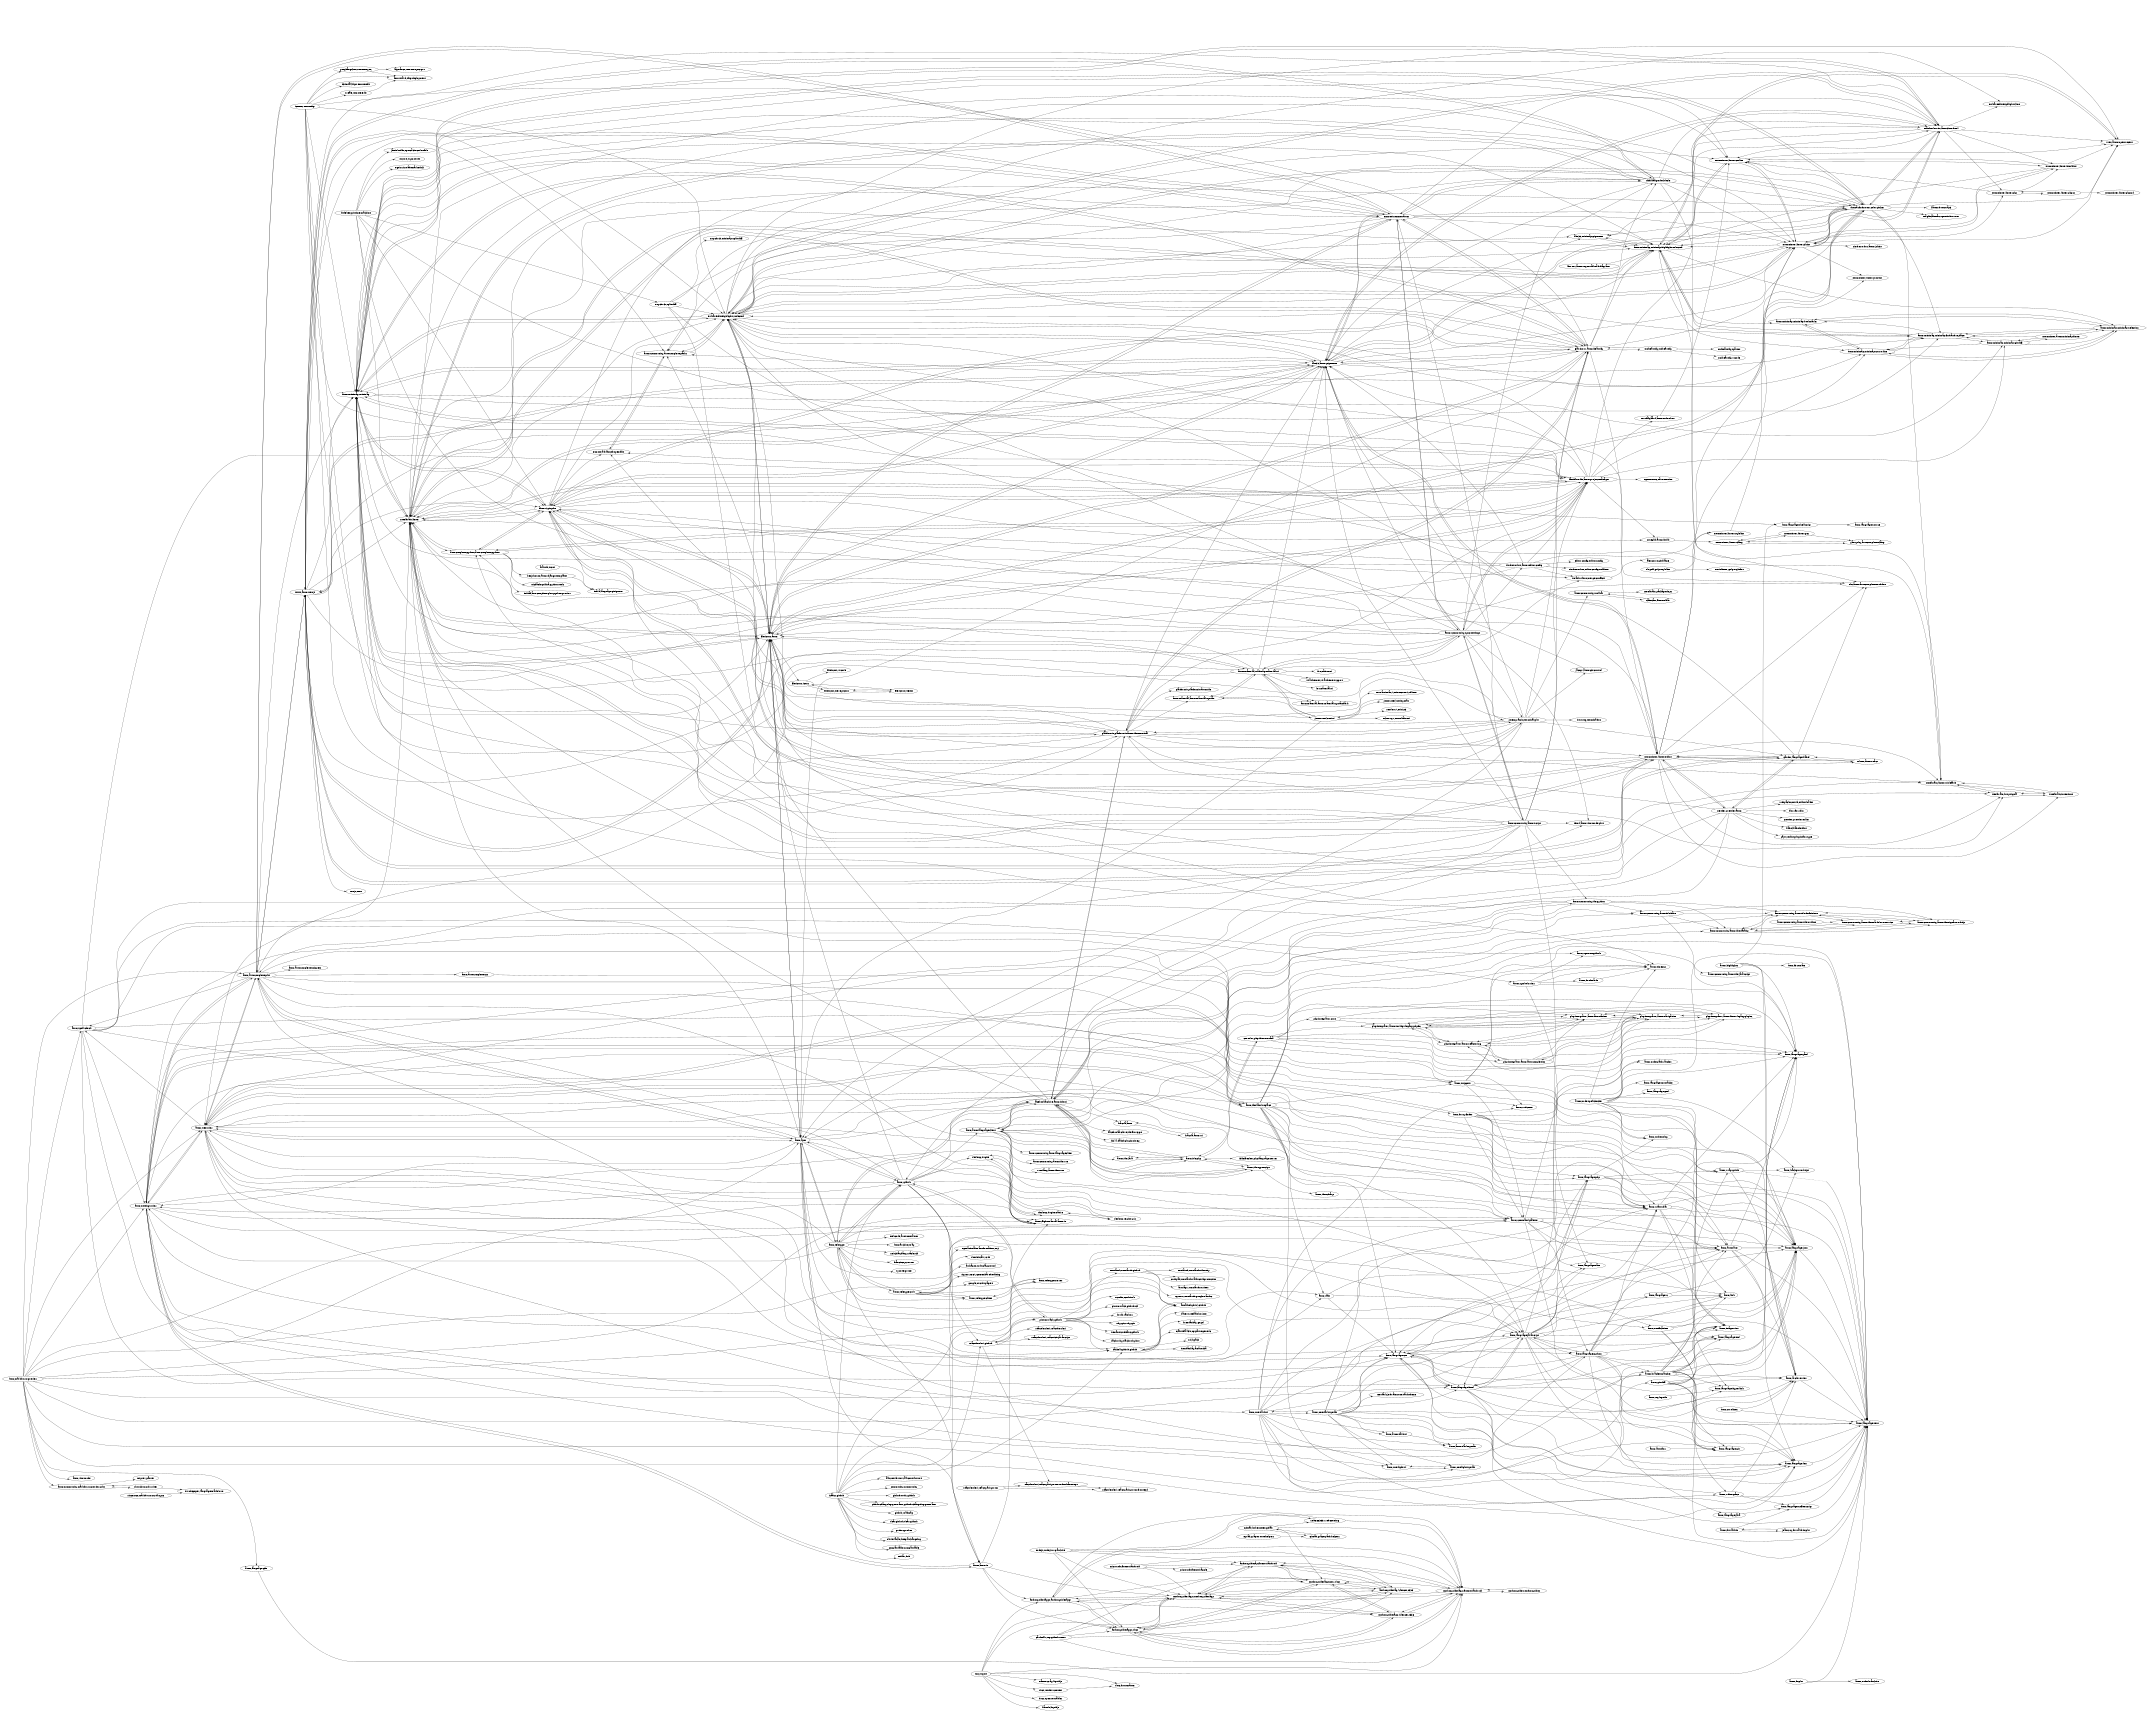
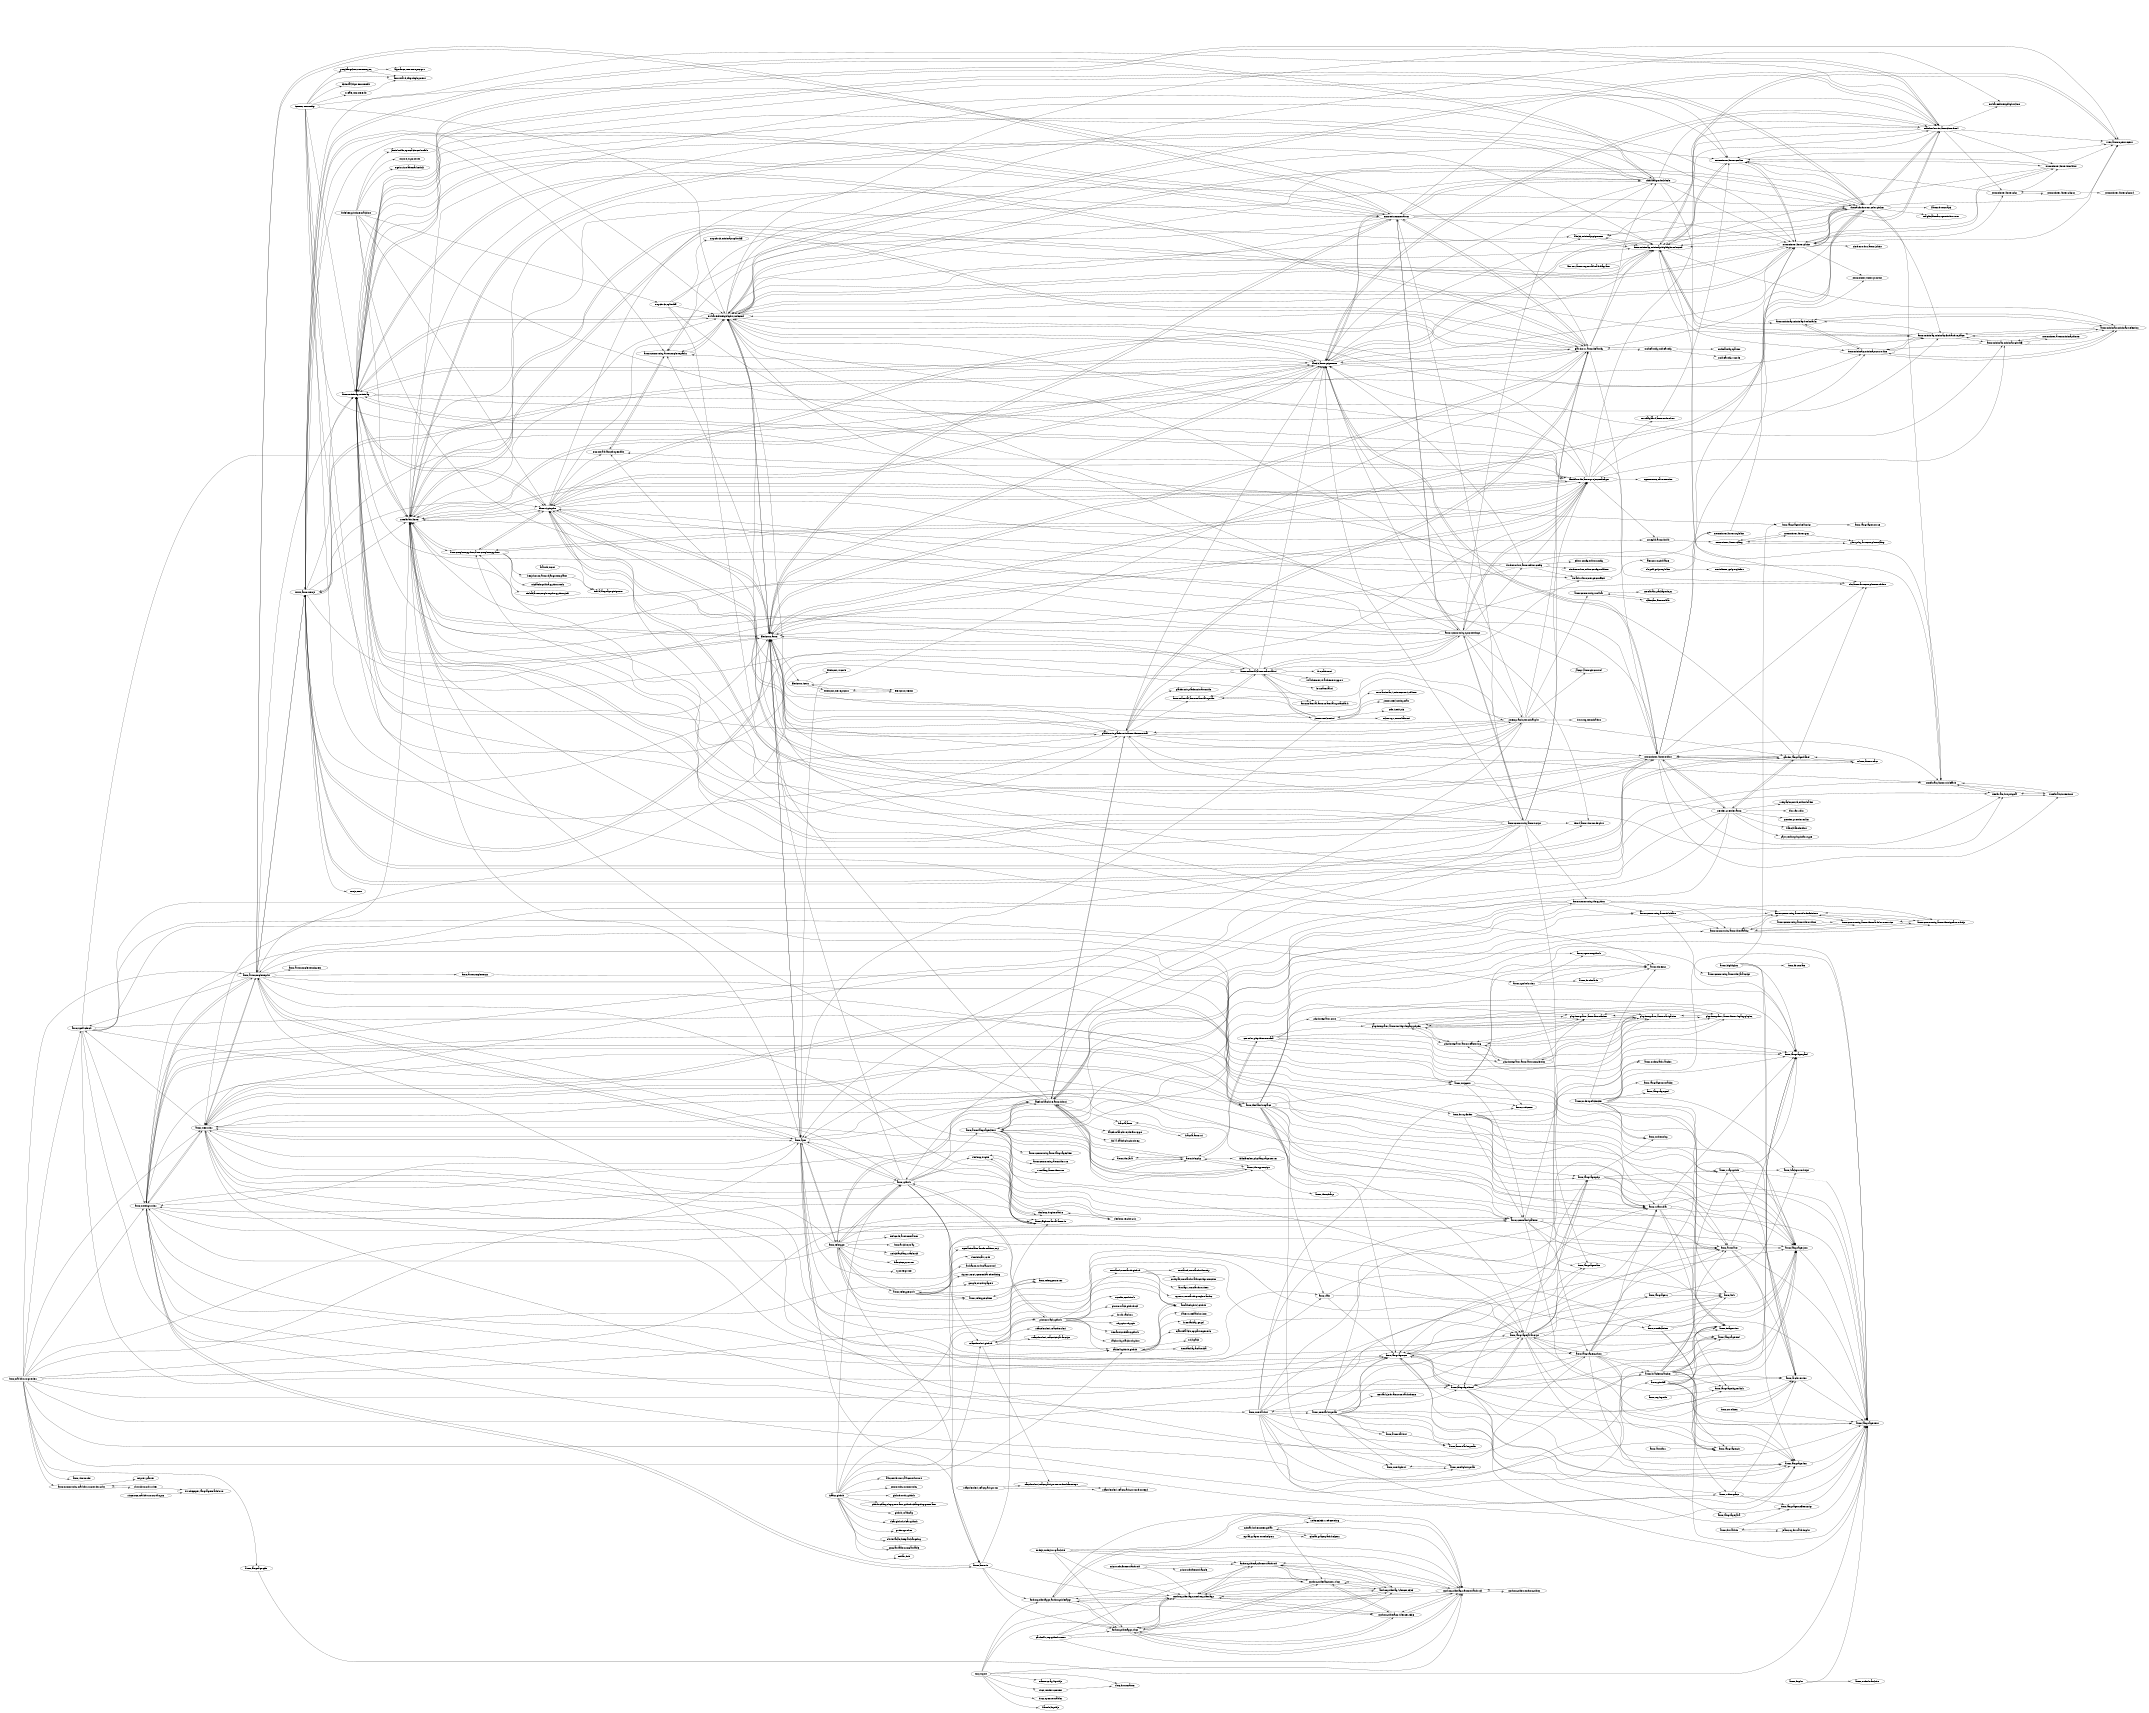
node "tinloaf/autocomplete-plus-python-preview": label "tinloaf/autocomplete-plus-python-preview" -> "tinloaf/autocomplete-plus-python-jedi"
node "atom-material/roadmap-material-ui": label "atom-material/roadmap-material-ui" -> "atom-material/atom-material-ui"
node "render0/Seti_ST3": label "render0/Seti_ST3" -> "ctf0/Seti_ST3"
edge "atom/settings-view" -> "atom/one-light-ui": now "atom/settings-view" -> "atom/language-css"
